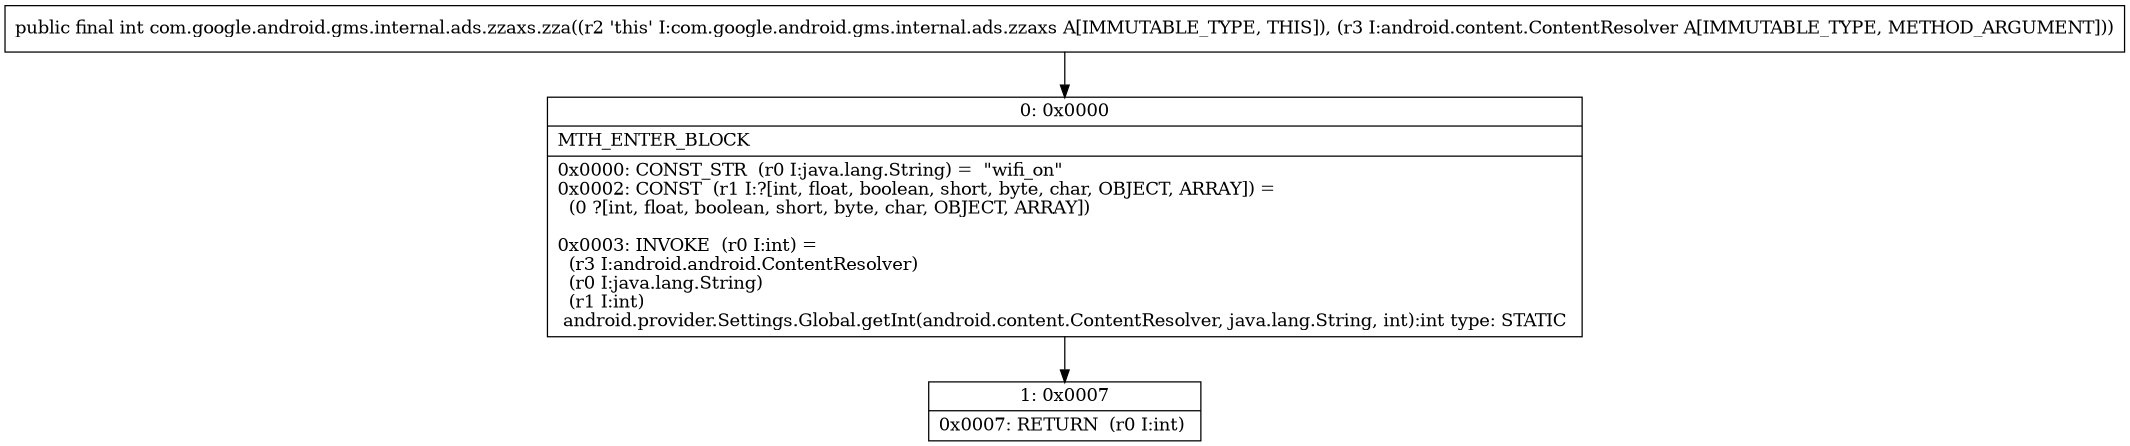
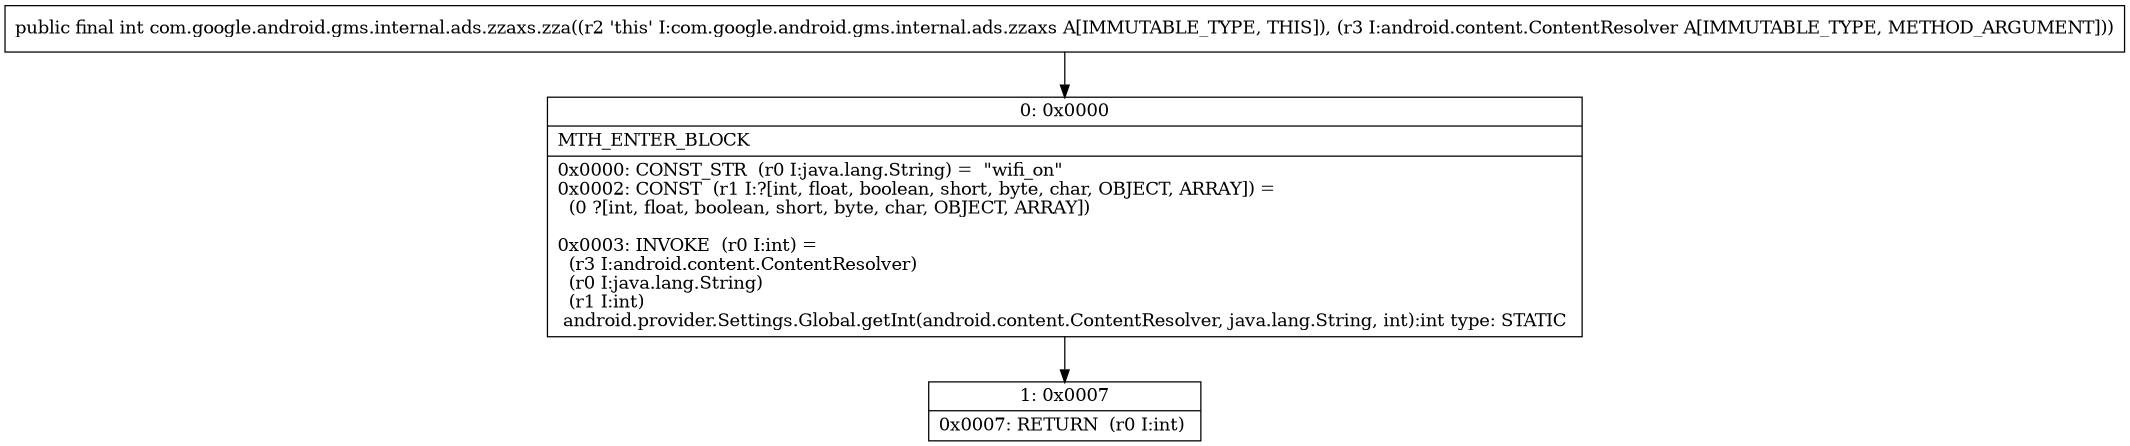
node "0: 0x0000": text "(r3 I:android.android.ContentResolver)" -> "(r3 I:android.content.ContentResolver)"
